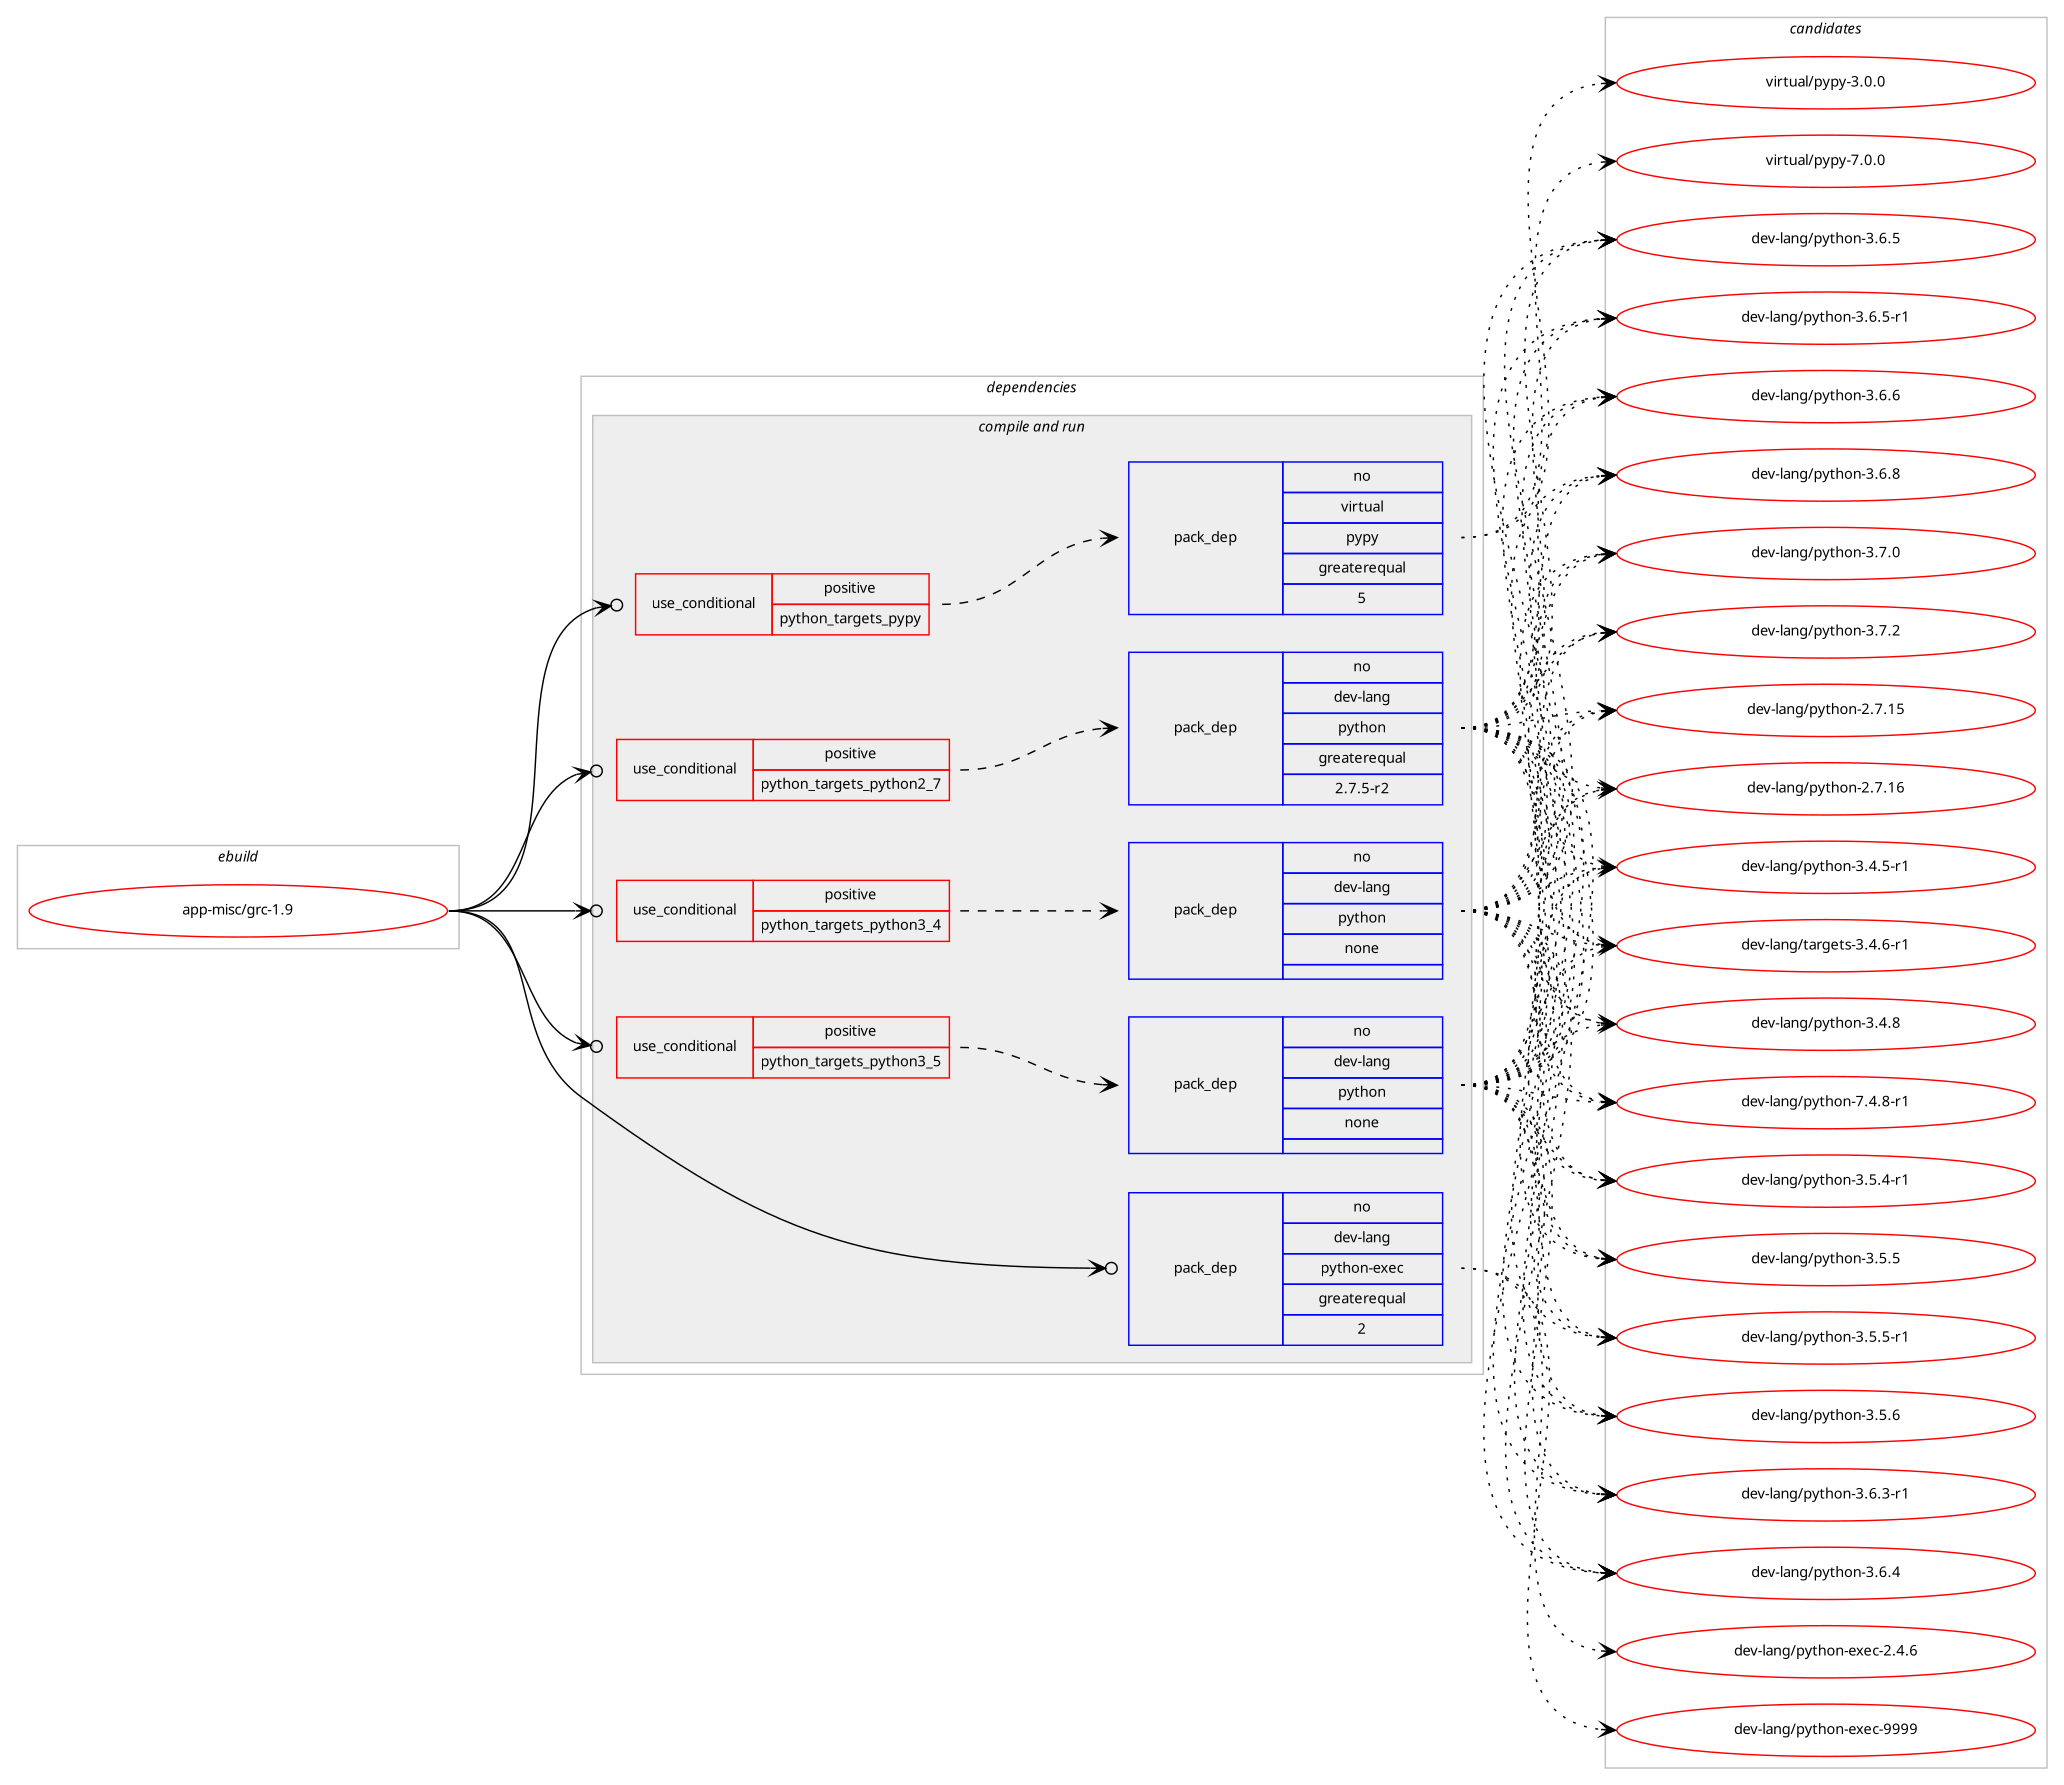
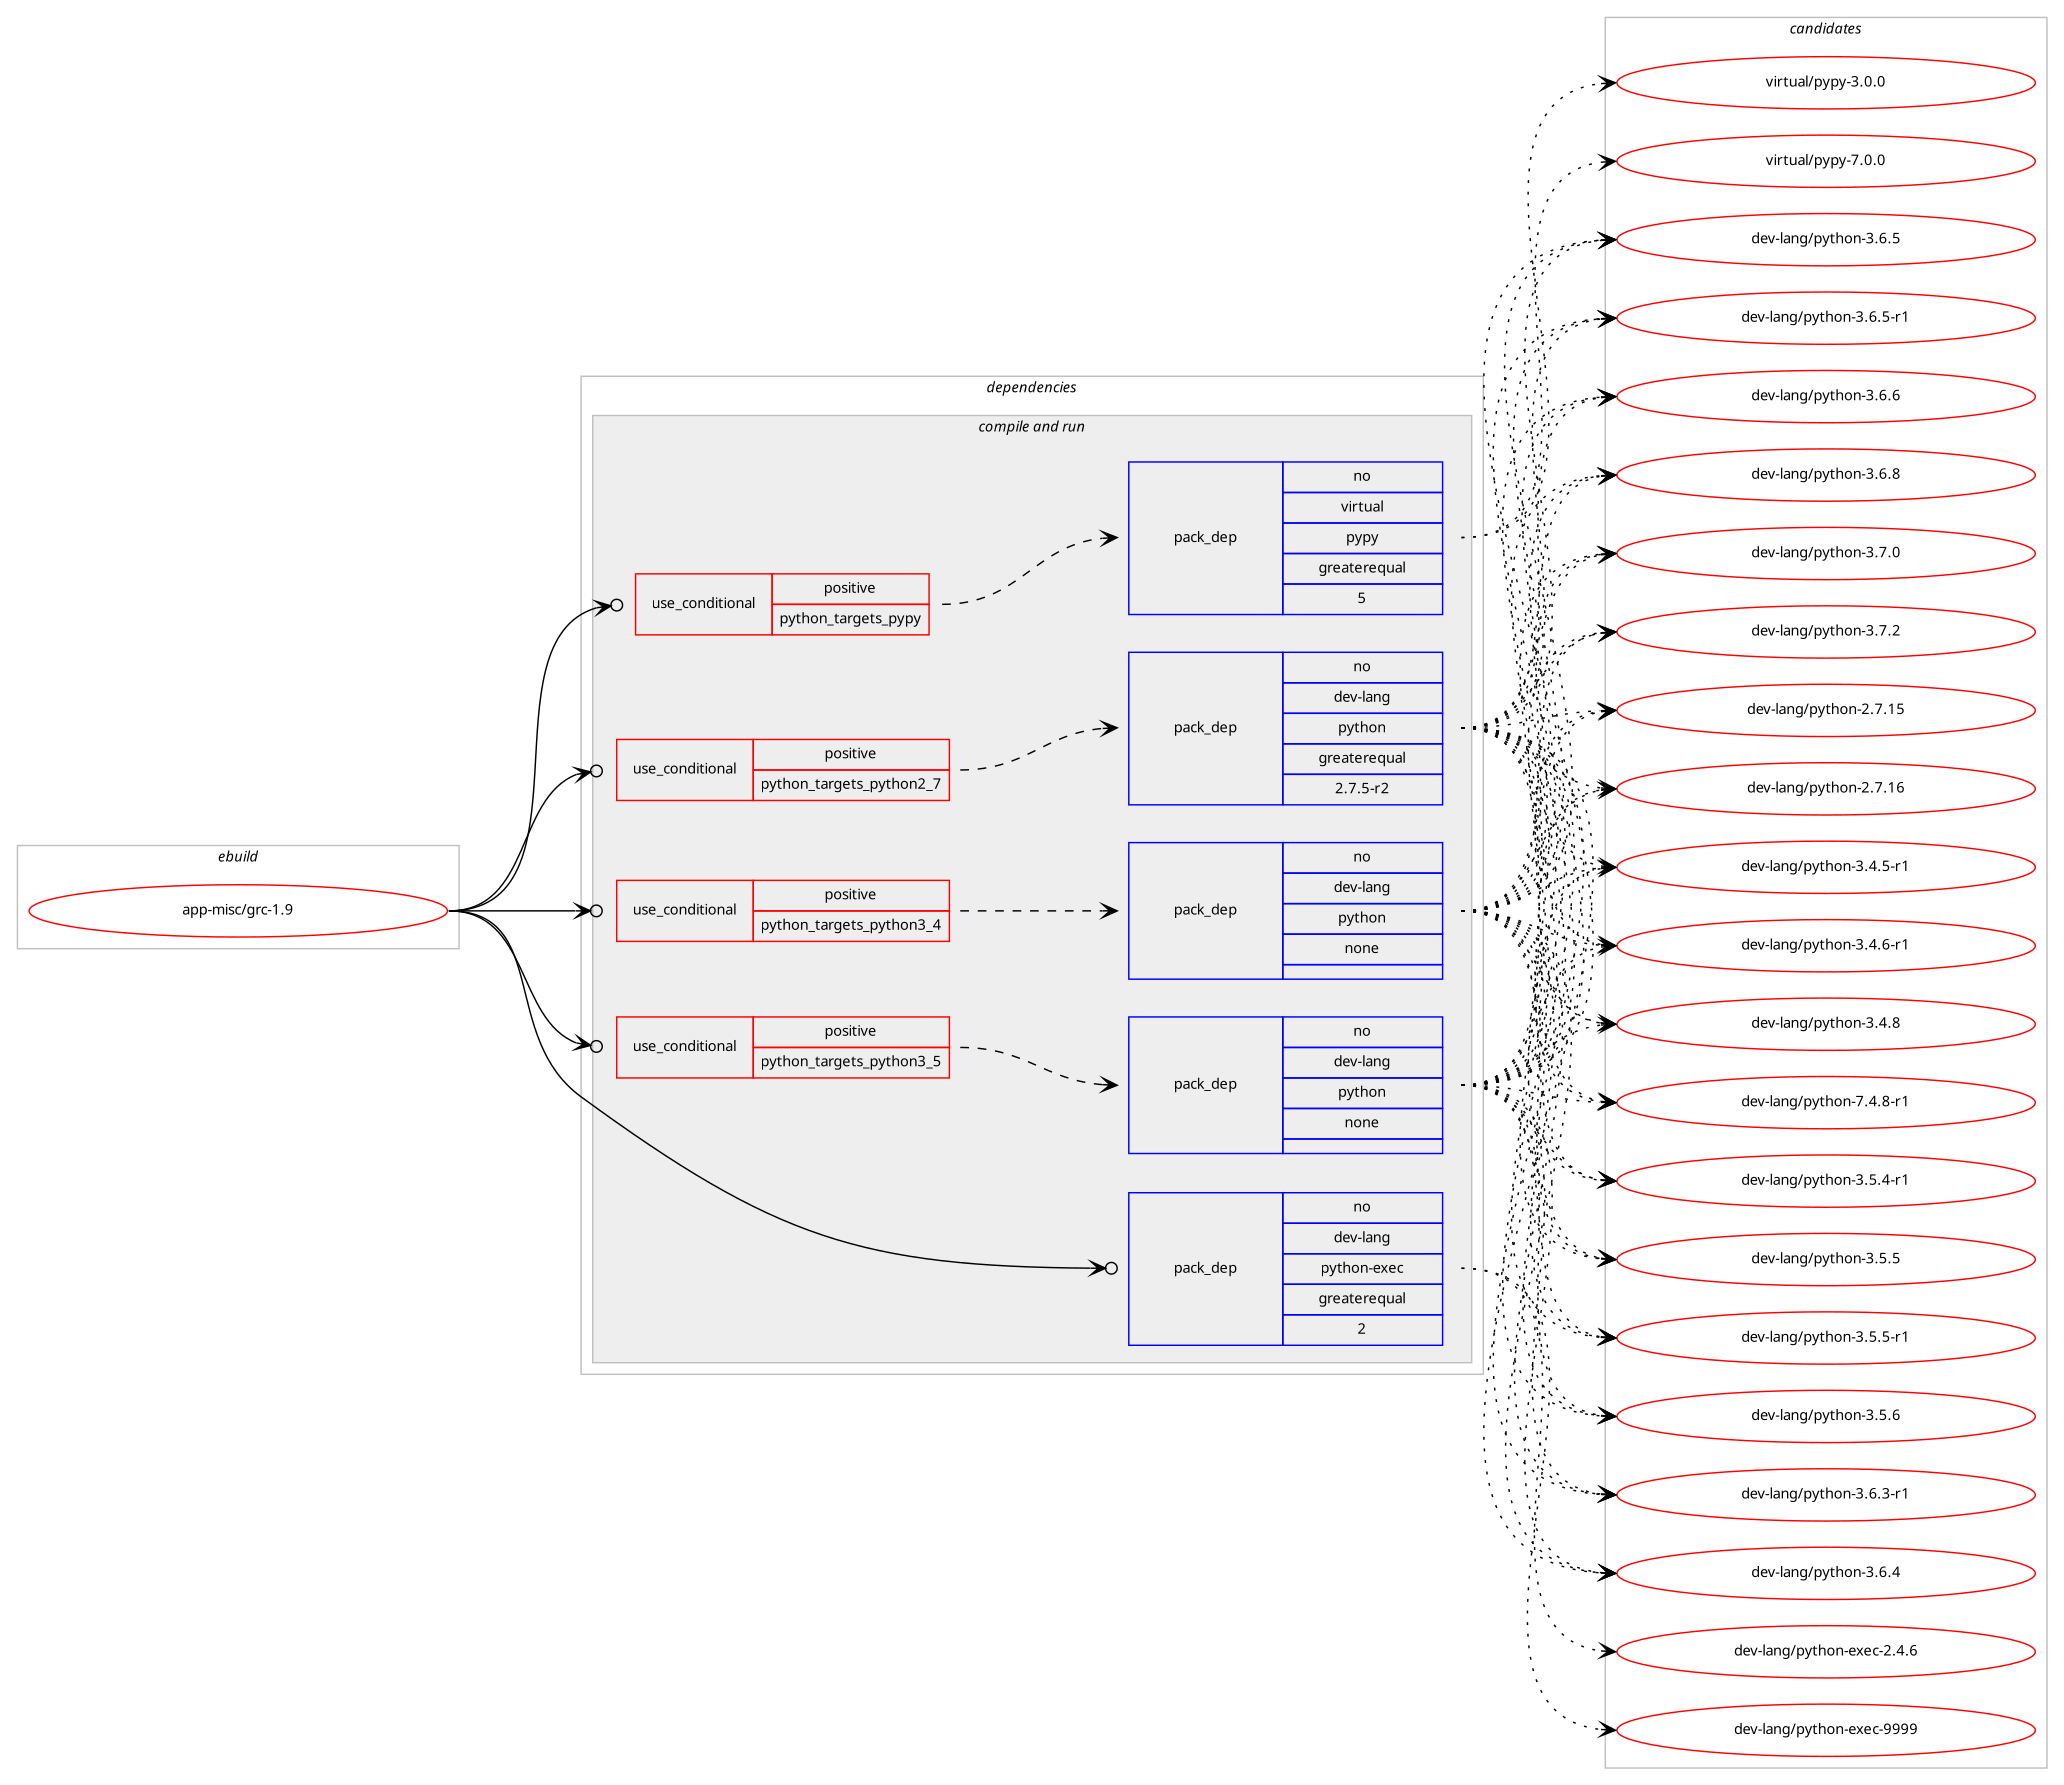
node "dev-lang/targets-3.4.6-r1": label "dev-lang/targets-3.4.6-r1" -> "dev-lang/python-3.4.6-r1"
